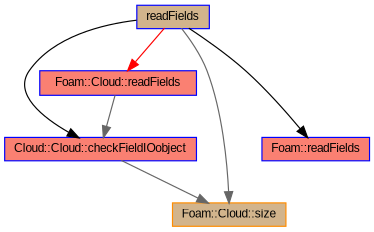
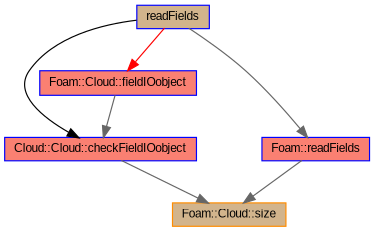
edge "readFields" -> "Foam::readFields": color black -> gray40
node "Foam::Cloud::readFields": label "Foam::Cloud::readFields" -> "Foam::Cloud::fieldIOobject"
edge "readFields" -> "Foam::Cloud::size": now "Foam::readFields" -> "Foam::Cloud::size"
